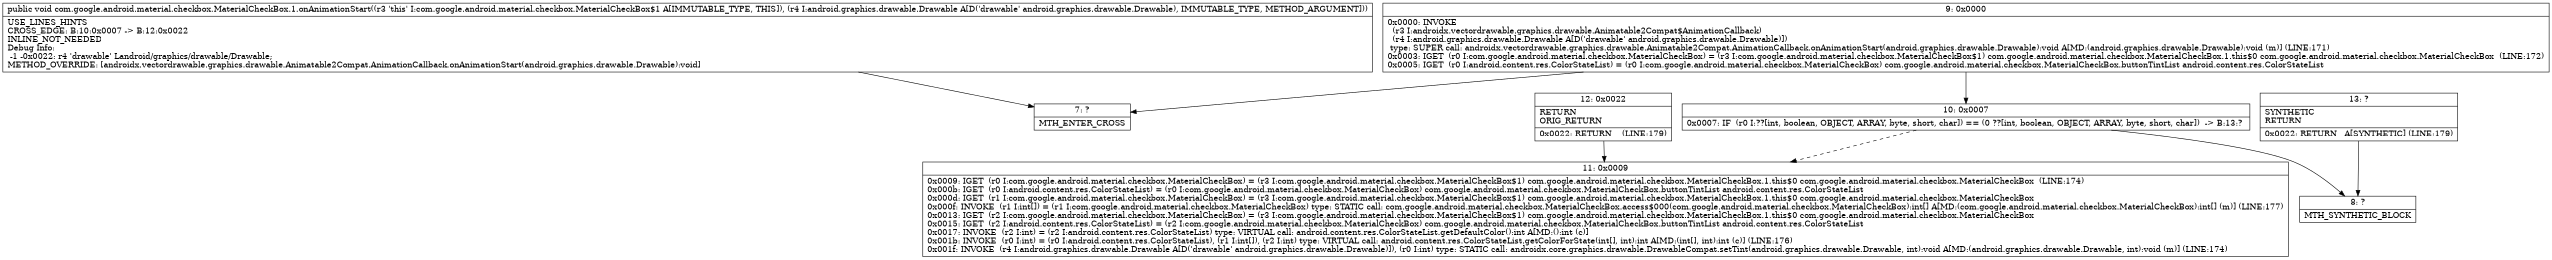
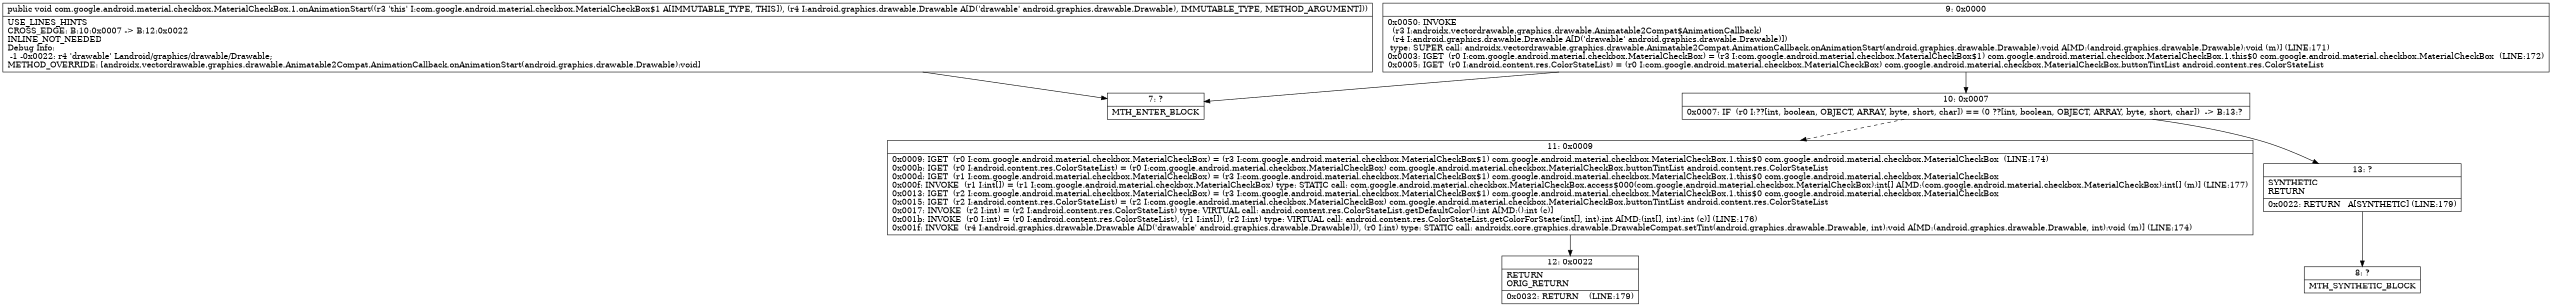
node "9: 0x0000": text "0x0000: INVOKE" -> "0x0050: INVOKE"
node "7: ?": text "MTH_ENTER_CROSS" -> "MTH_ENTER_BLOCK"
node "12: 0x0022": text "0x0022: RETURN    (LINE:179)" -> "0x0032: RETURN    (LINE:179)"
edge "10: 0x0007" -> "8: ?": now "10: 0x0007" -> "13: ?"
edge "12: 0x0022" -> "11: 0x0009": reversed
